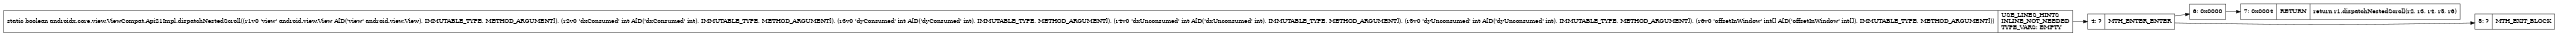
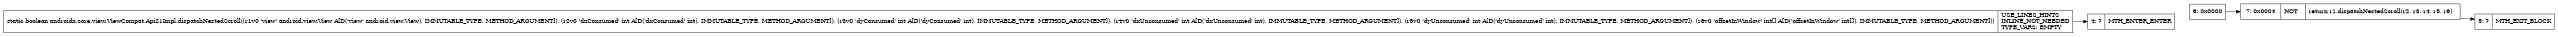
node "7: 0x0004": text "RETURN" -> "NOT"
edge "4: ?" -> "6: 0x0000": removed
edge "4: ?" -> "5: ?": now "7: 0x0004" -> "5: ?"
